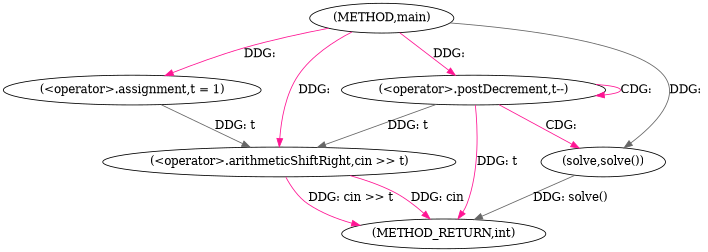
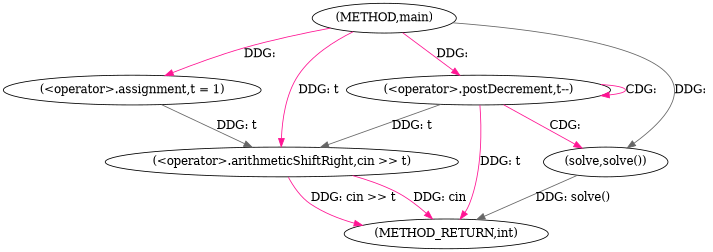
edge "(METHOD,main)" -> "(<operator>.arithmeticShiftRight,cin >> t)": label "DDG: " -> "DDG: t"
